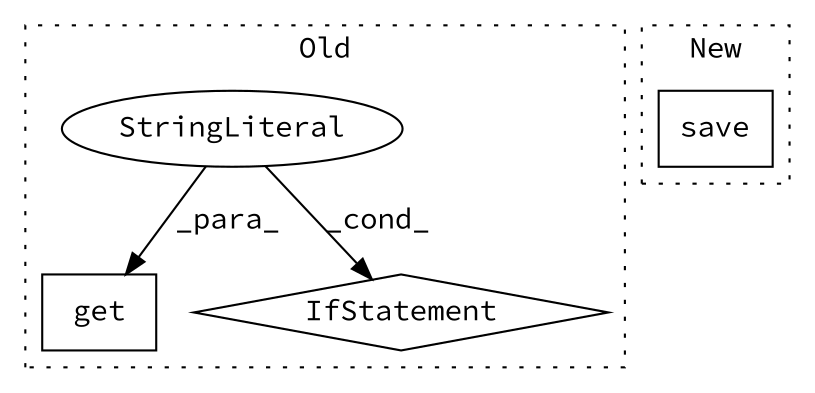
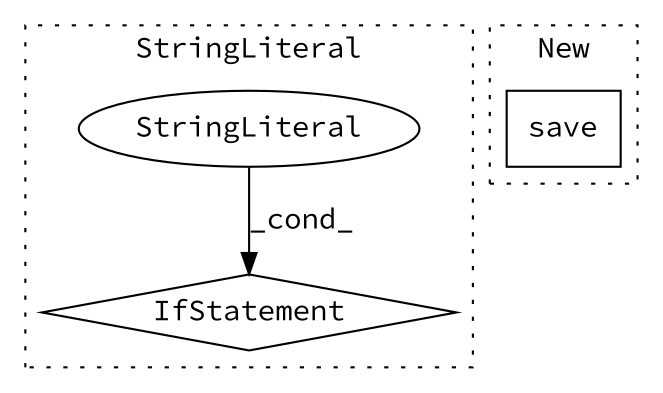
cluster "Old": label "Old" -> "StringLiteral"
node "get": removed
